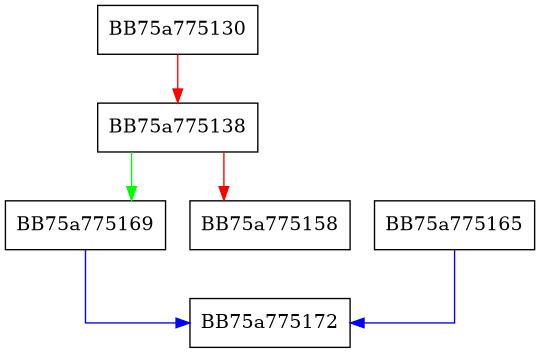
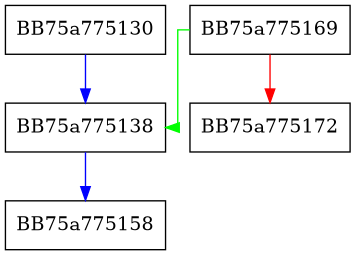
edge "BB75a775130" -> "BB75a775138": color red -> blue
edge "BB75a775138" -> "BB75a775169": reversed
edge "BB75a775138" -> "BB75a775158": color red -> blue
node "BB75a775165": removed
edge "BB75a775169" -> "BB75a775172": color blue -> red
